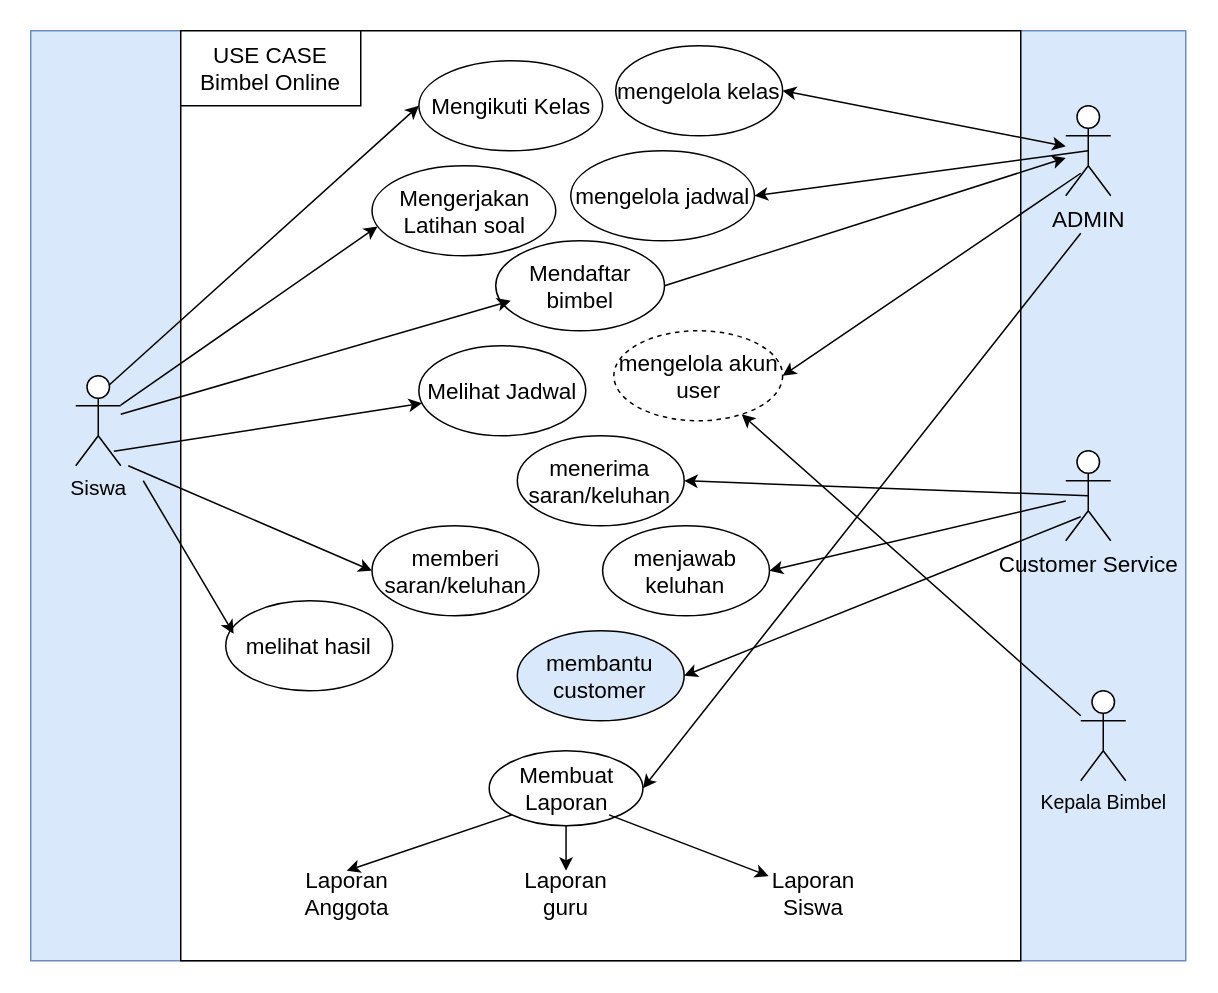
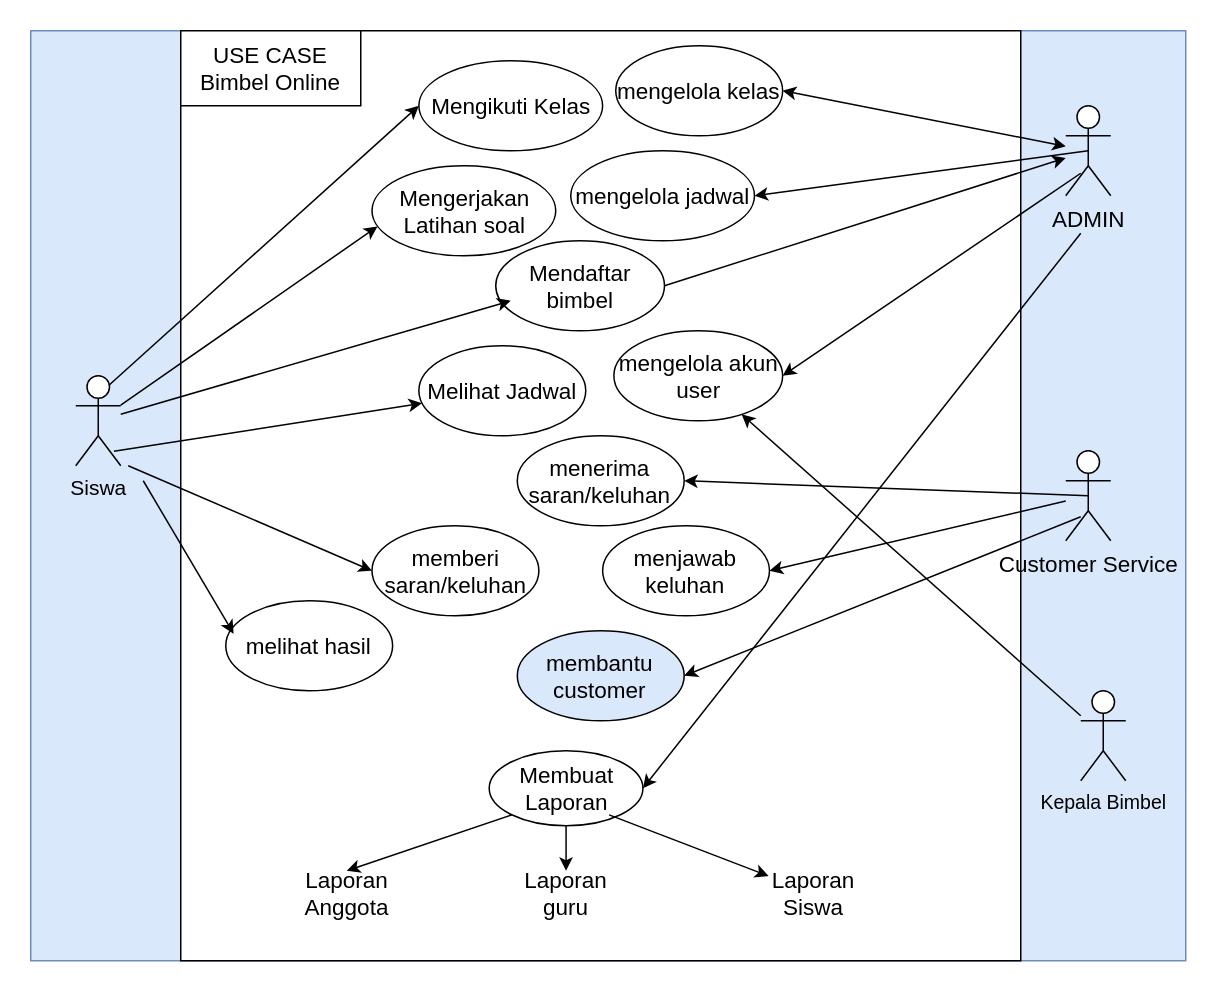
node "mengelola akun user": style dashed -> solid
